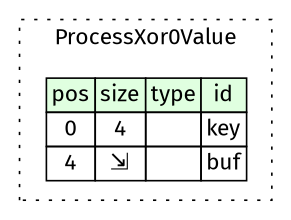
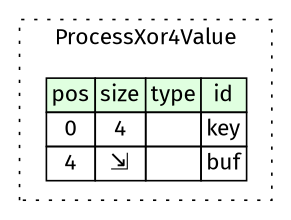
cluster "ProcessXor0Value": label "ProcessXor0Value" -> "ProcessXor4Value"
